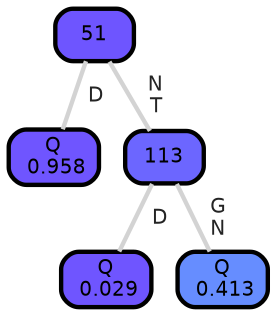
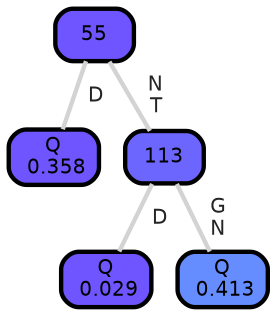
node "51": label "51" -> "55"
node "Q 0.958": label "Q 0.958" -> "Q 0.358"
